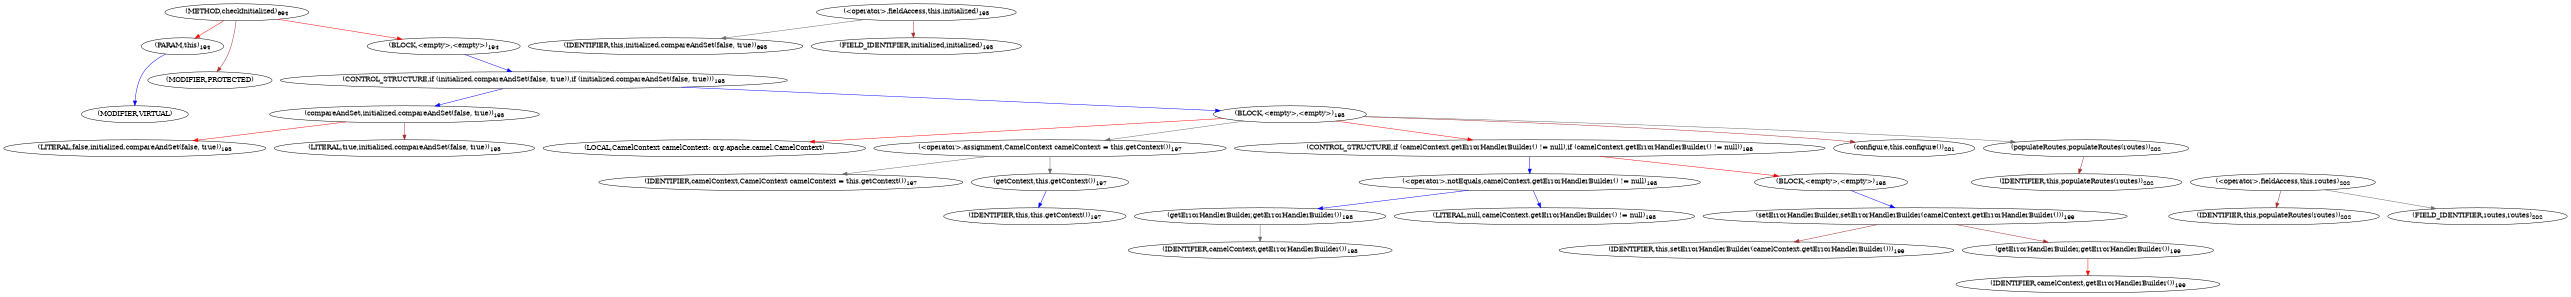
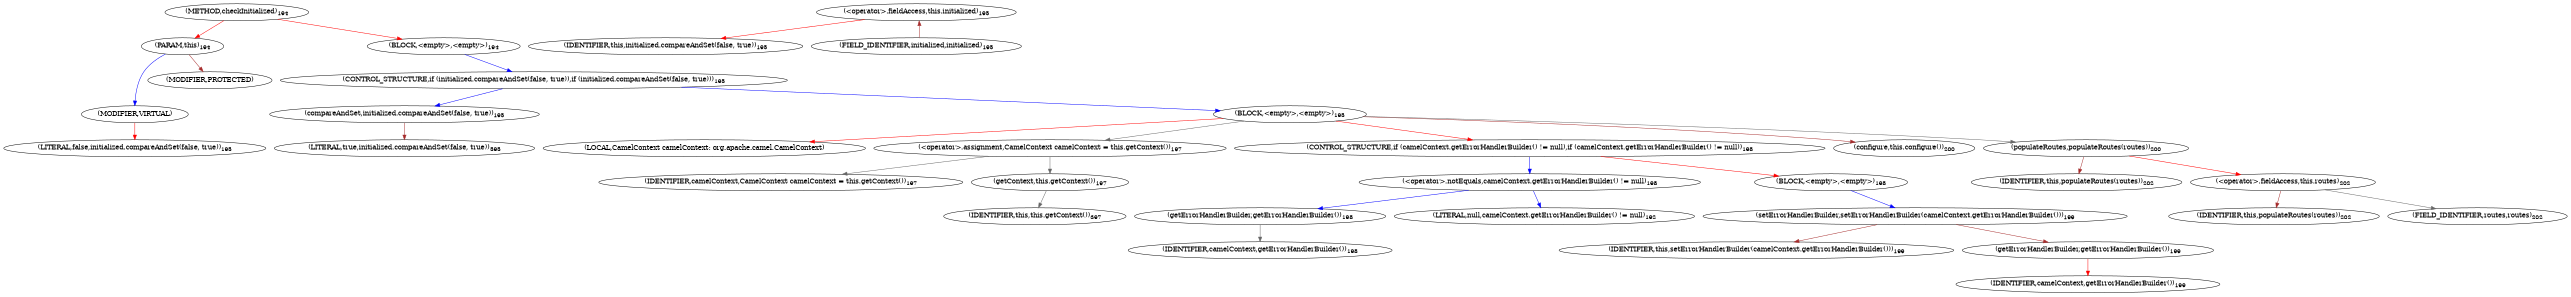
node "(METHOD,checkInitialized)": text "694" -> "194"
edge "(<operator>.fieldAccess,this.initialized)" -> "(FIELD_IDENTIFIER,initialized,initialized)": reversed
edge "(<operator>.fieldAccess,this.initialized)" -> "(IDENTIFIER,this,initialized.compareAndSet(false, true))": color gray40 -> red
edge "(METHOD,checkInitialized)" -> "(MODIFIER,PROTECTED)": now "(PARAM,this)" -> "(MODIFIER,PROTECTED)"
node "(IDENTIFIER,this,initialized.compareAndSet(false, true))": text "695" -> "195"
edge "(compareAndSet,initialized.compareAndSet(false, true))" -> "(LITERAL,false,initialized.compareAndSet(false, true))": now "(MODIFIER,VIRTUAL)" -> "(LITERAL,false,initialized.compareAndSet(false, true))"
node "(LITERAL,true,initialized.compareAndSet(false, true))": text "195" -> "595"
node "(configure,this.configure())": text "201" -> "200"
node "(populateRoutes,populateRoutes(routes))": text "202" -> "200"
edge "(populateRoutes,populateRoutes(routes))" -> "(<operator>.fieldAccess,this.routes)": added
edge "(getContext,this.getContext())" -> "(IDENTIFIER,this,this.getContext())": color blue -> gray40
node "(IDENTIFIER,this,this.getContext())": text "197" -> "397"
node "(LITERAL,null,camelContext.getErrorHandlerBuilder() != null)": text "198" -> "192"
